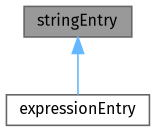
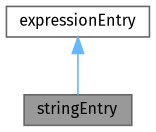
edge "expressionEntry" -> "stringEntry": reversed
